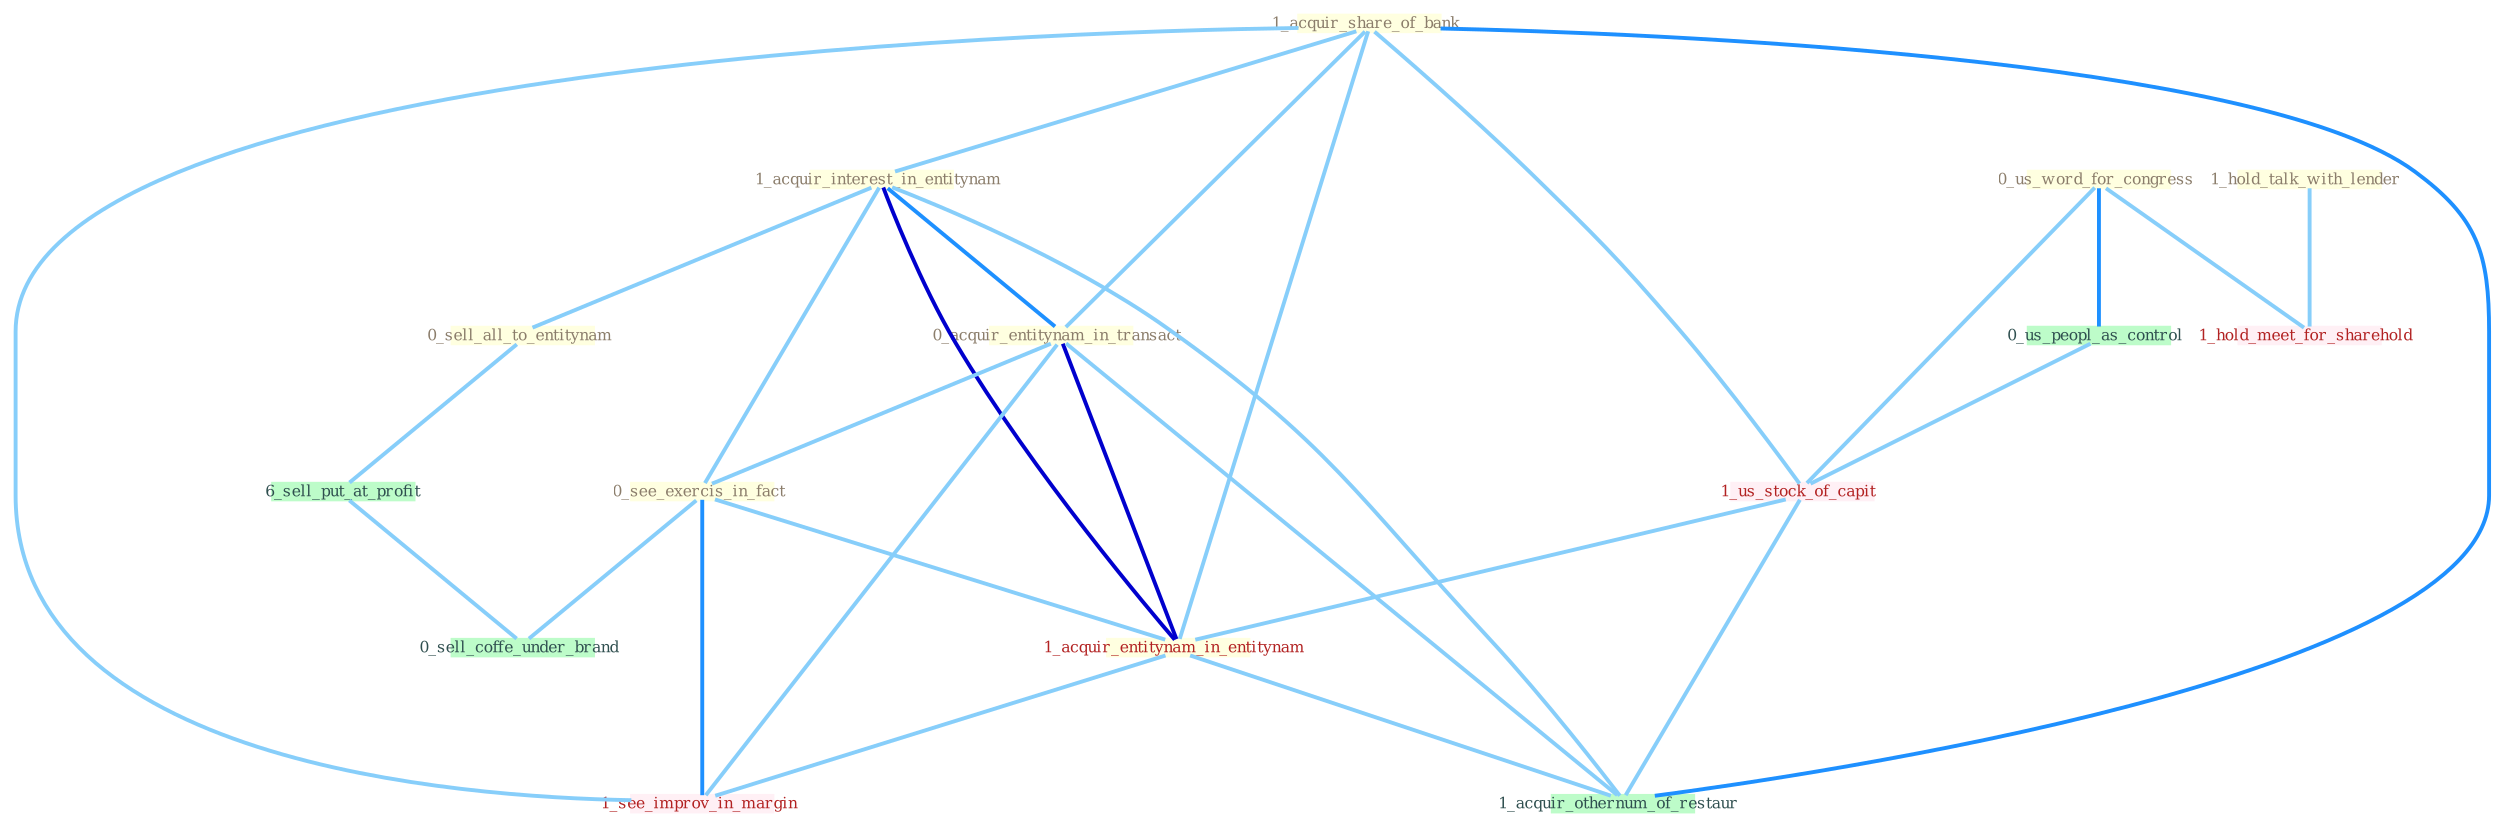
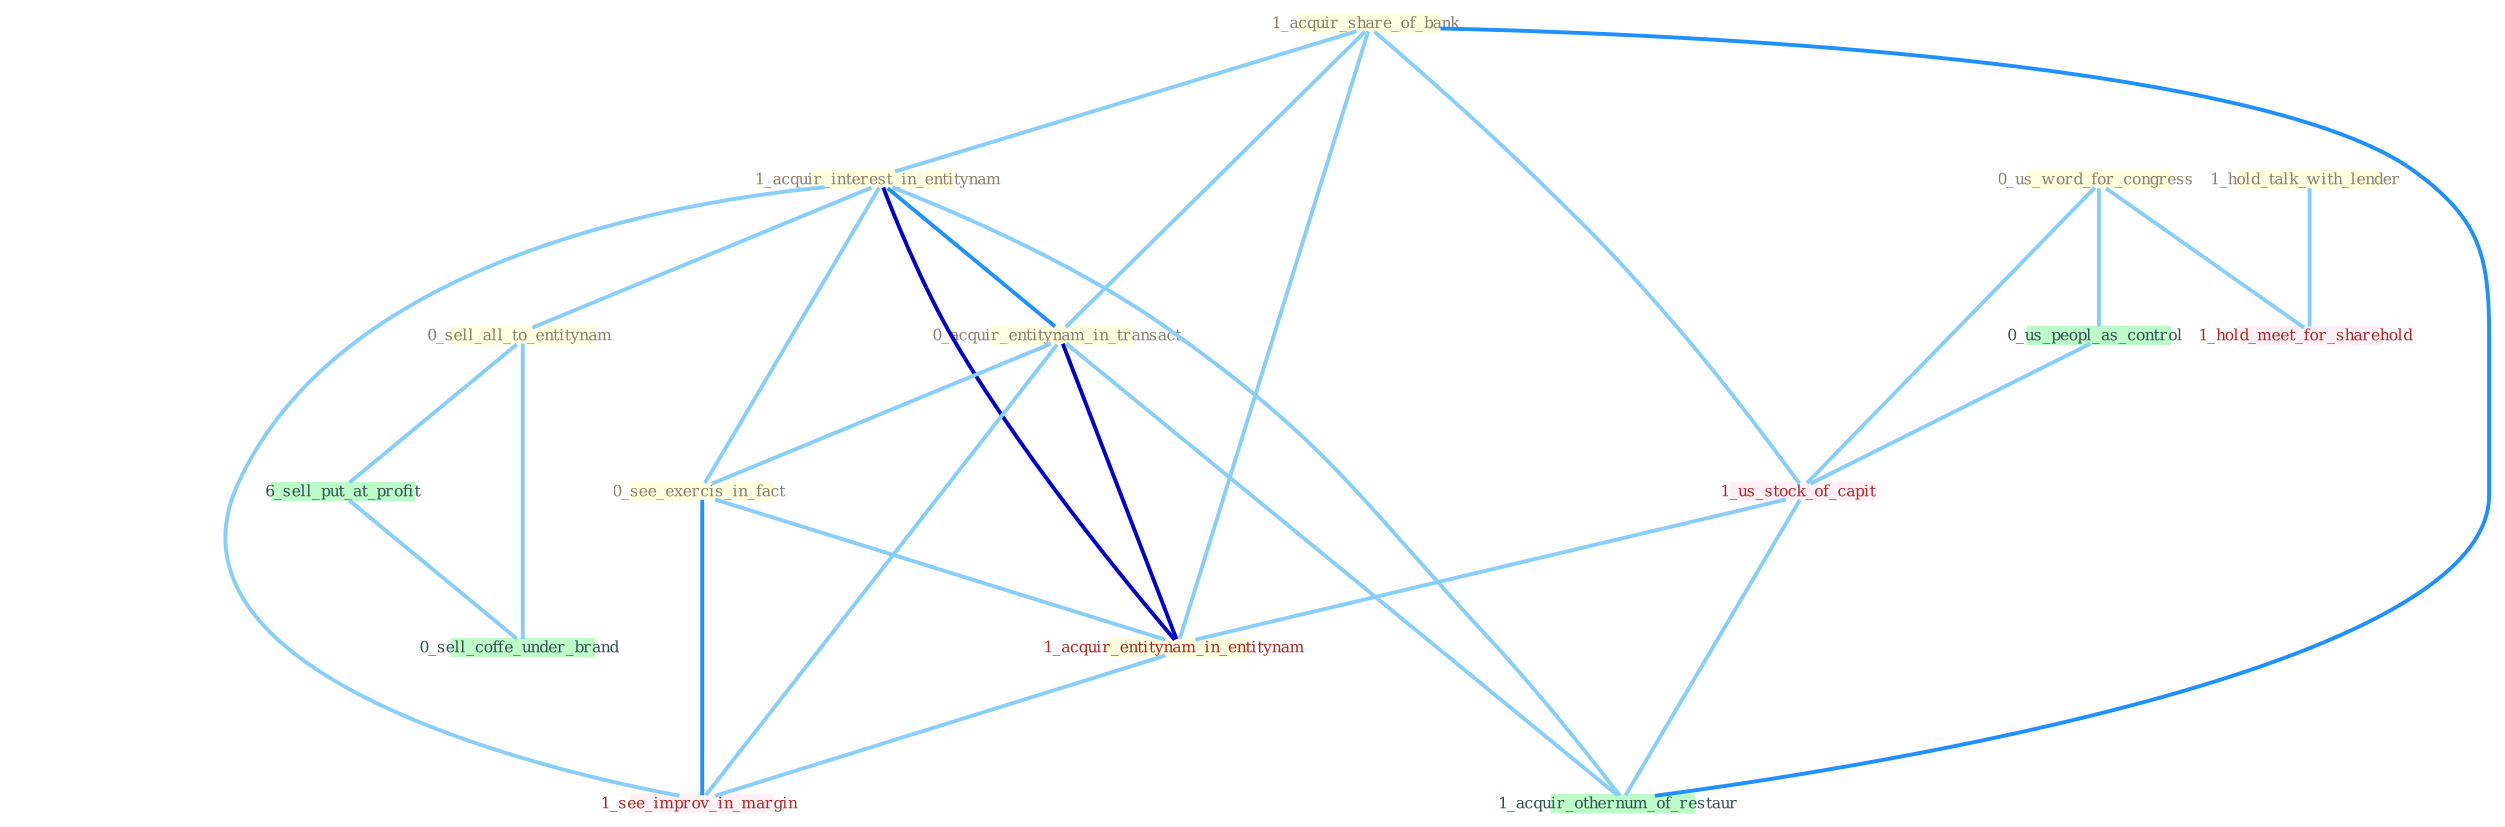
edge "1_acquir_share_of_bank" -- "1_see_improv_in_margin": now "1_acquir_interest_in_entitynam" -- "1_see_improv_in_margin"
edge "0_us_word_for_congress" -- "0_us_peopl_as_control": color #1e90ff -> #87cefa
edge "0_see_exercis_in_fact" -- "0_sell_coffe_under_brand": now "0_sell_all_to_entitynam" -- "0_sell_coffe_under_brand"
edge "1_acquir_entitynam_in_entitynam" -- "1_acquir_othernum_of_restaur": removed
